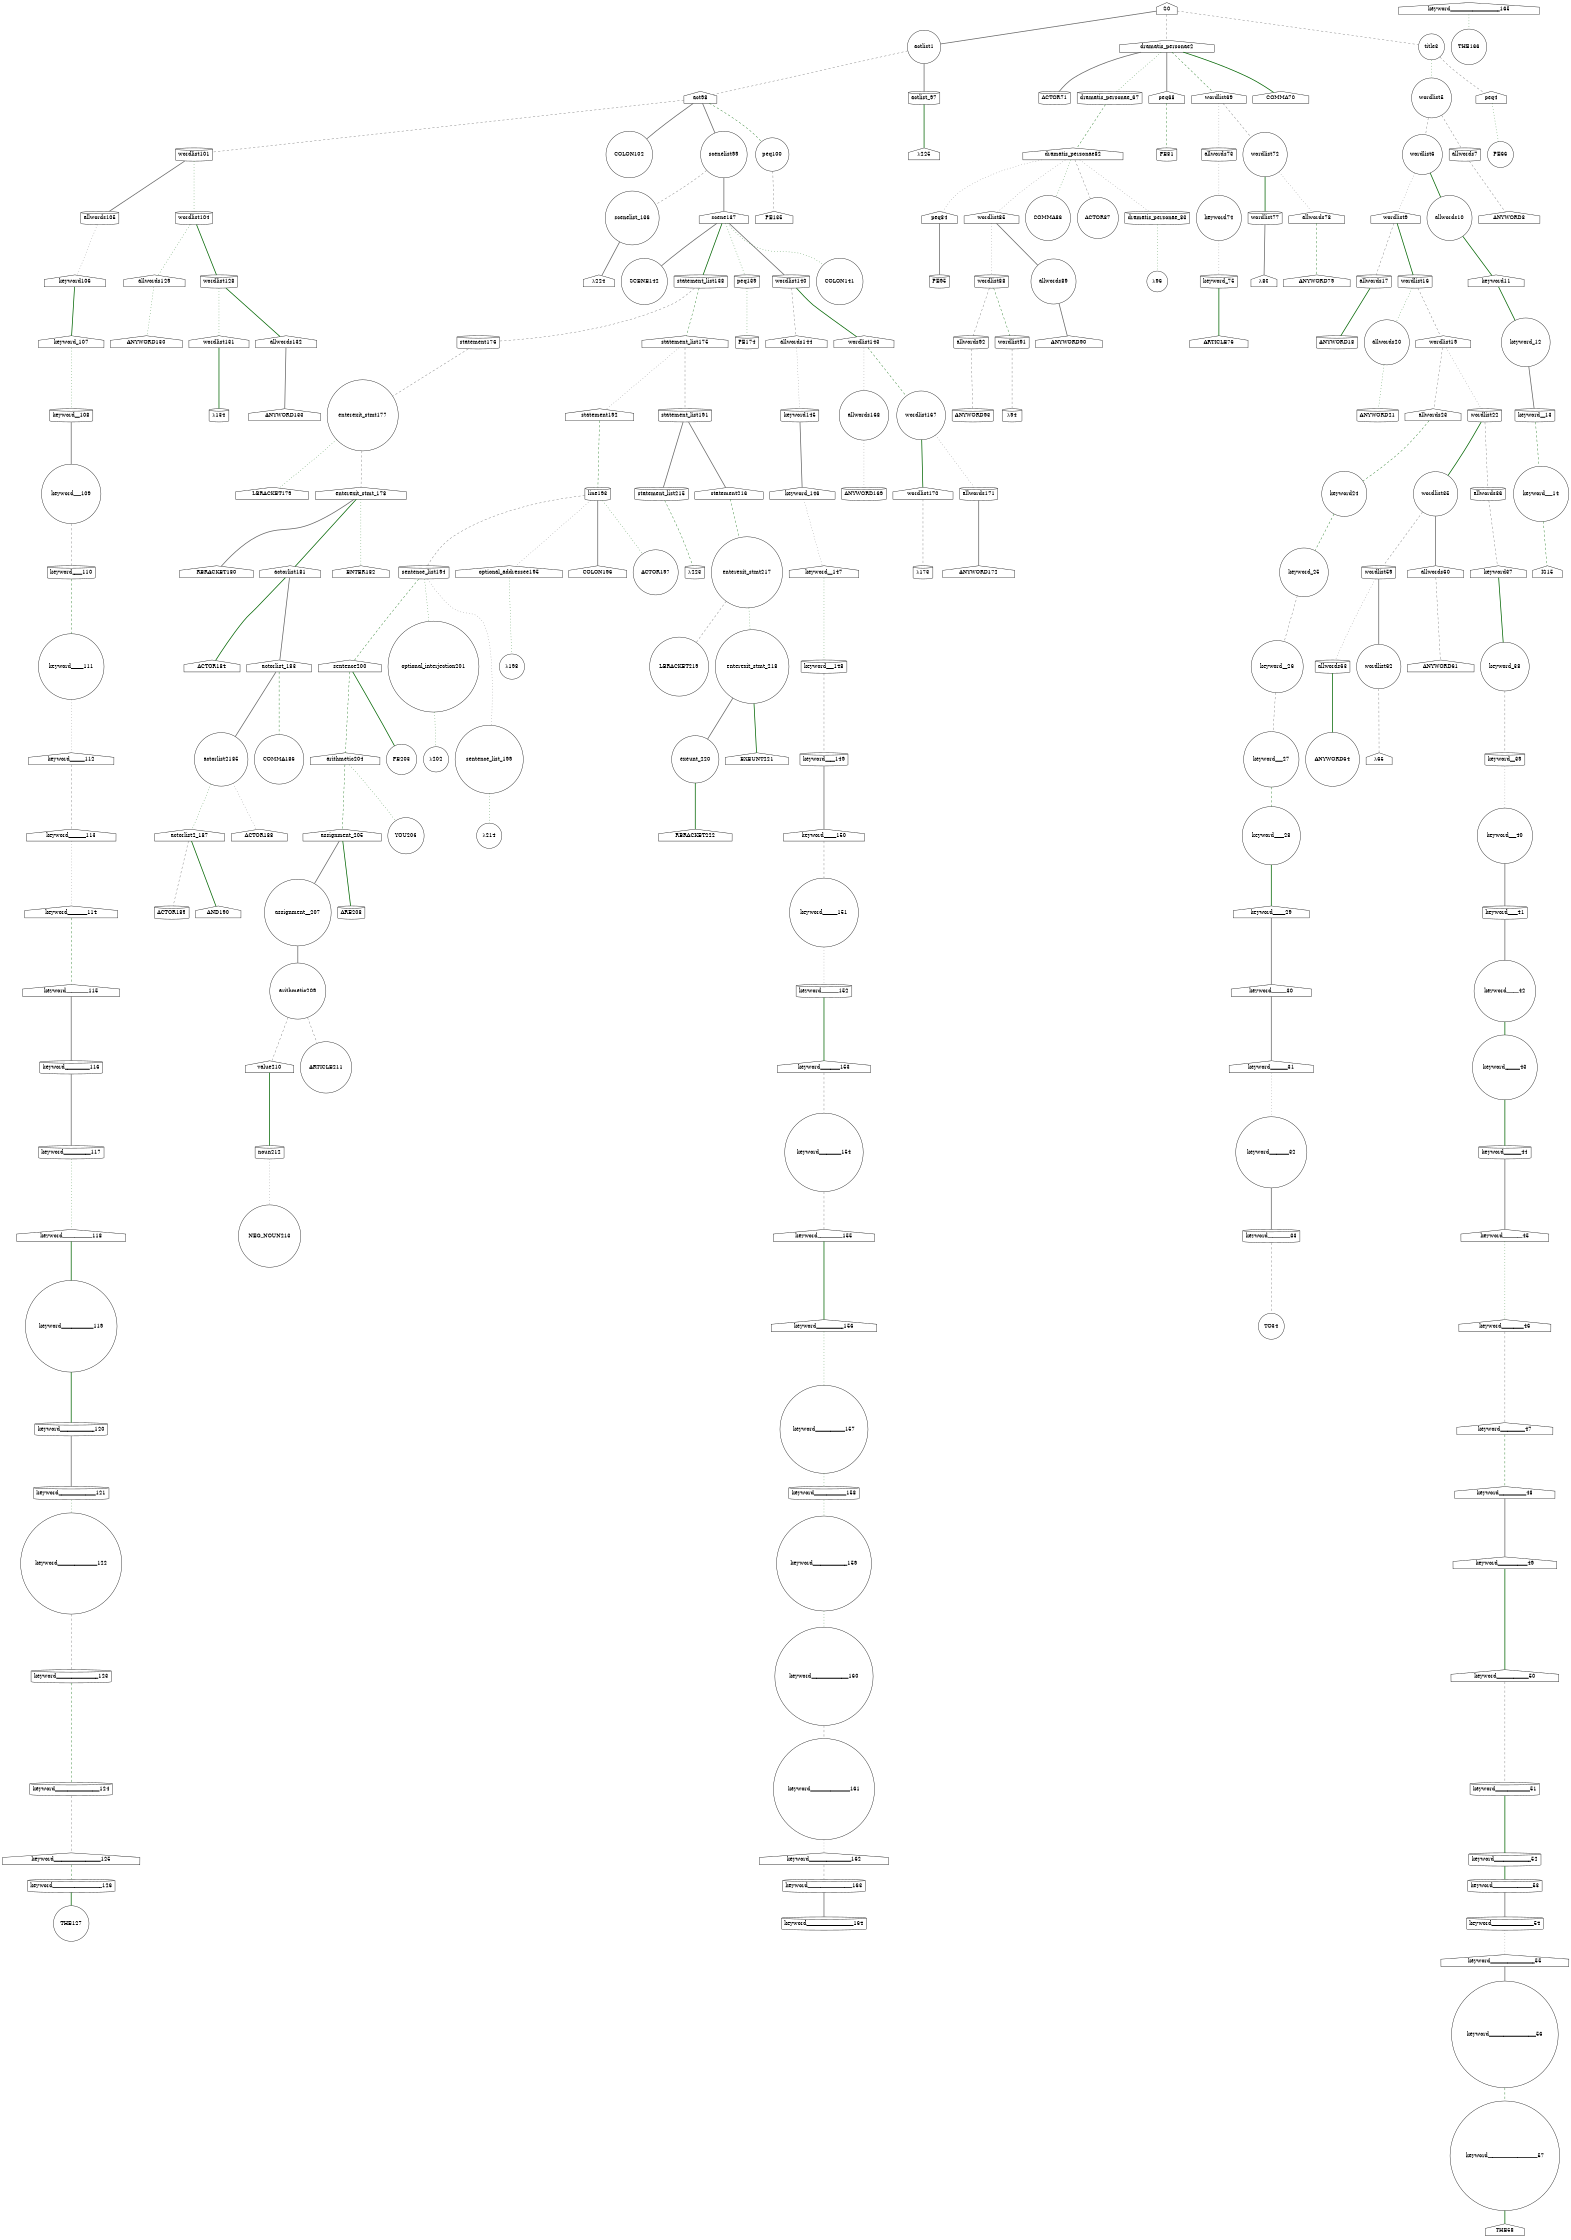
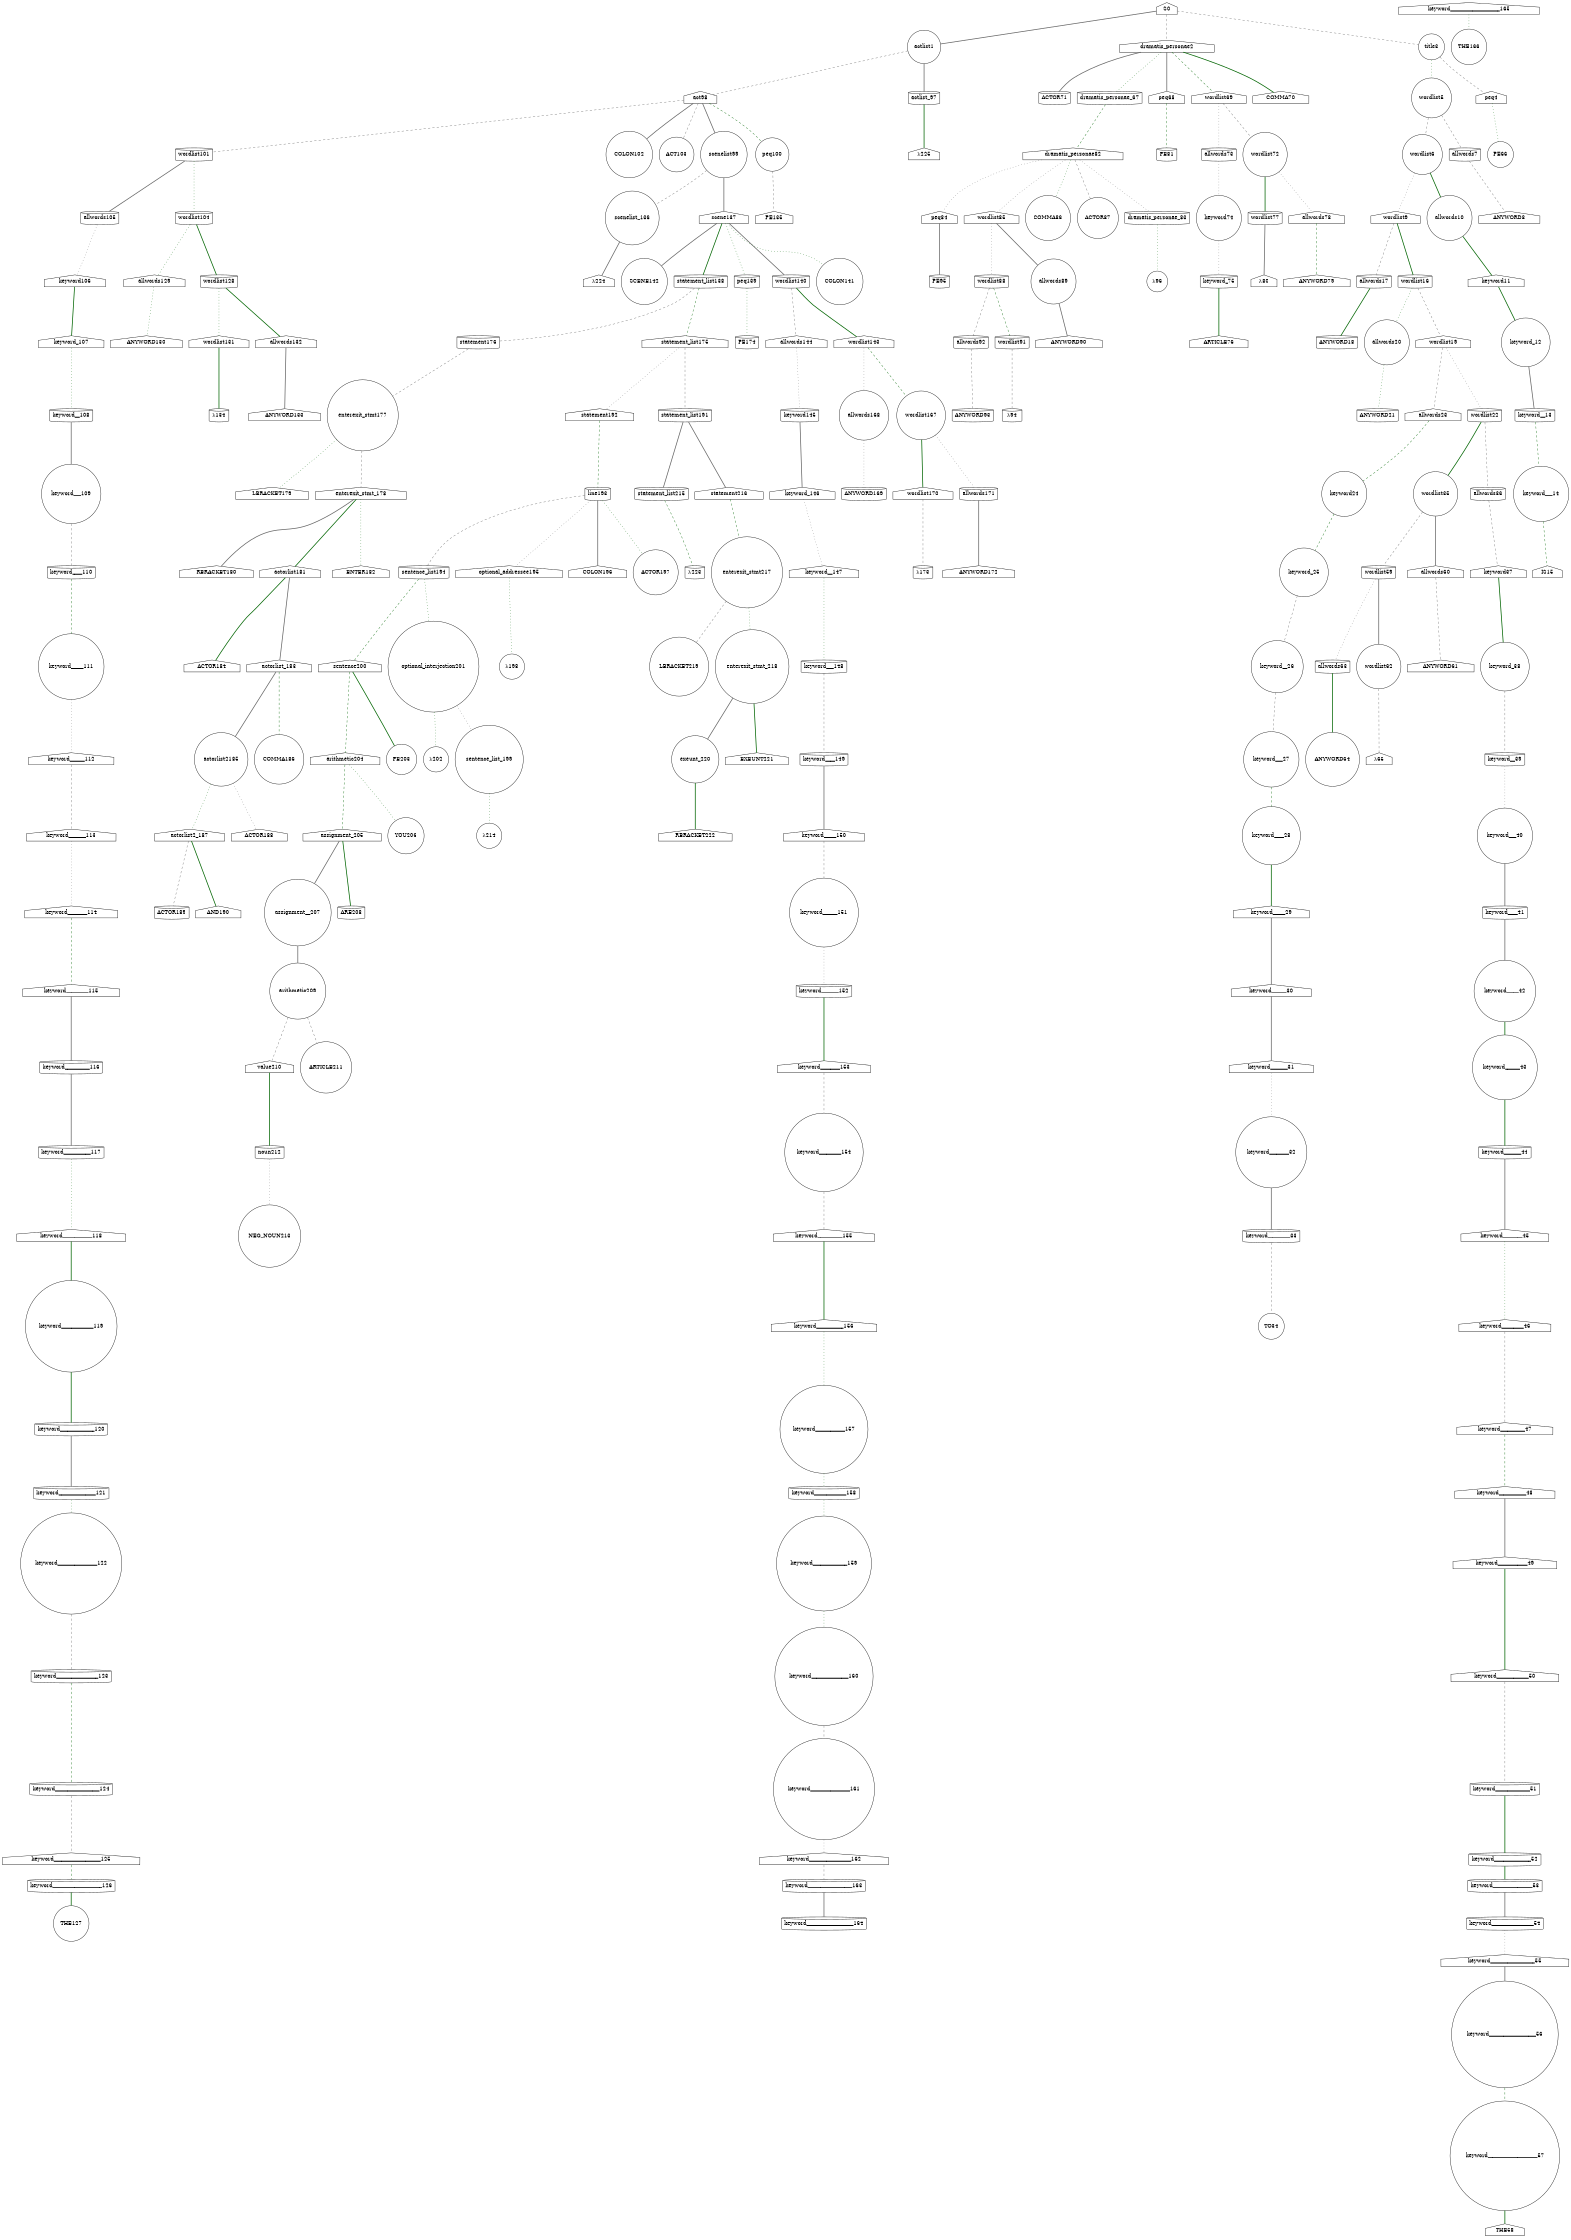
node "ACT103": added
edge "sentence_list194" -- "sentence_list_199": now "optional_interjection201" -- "sentence_list_199"
